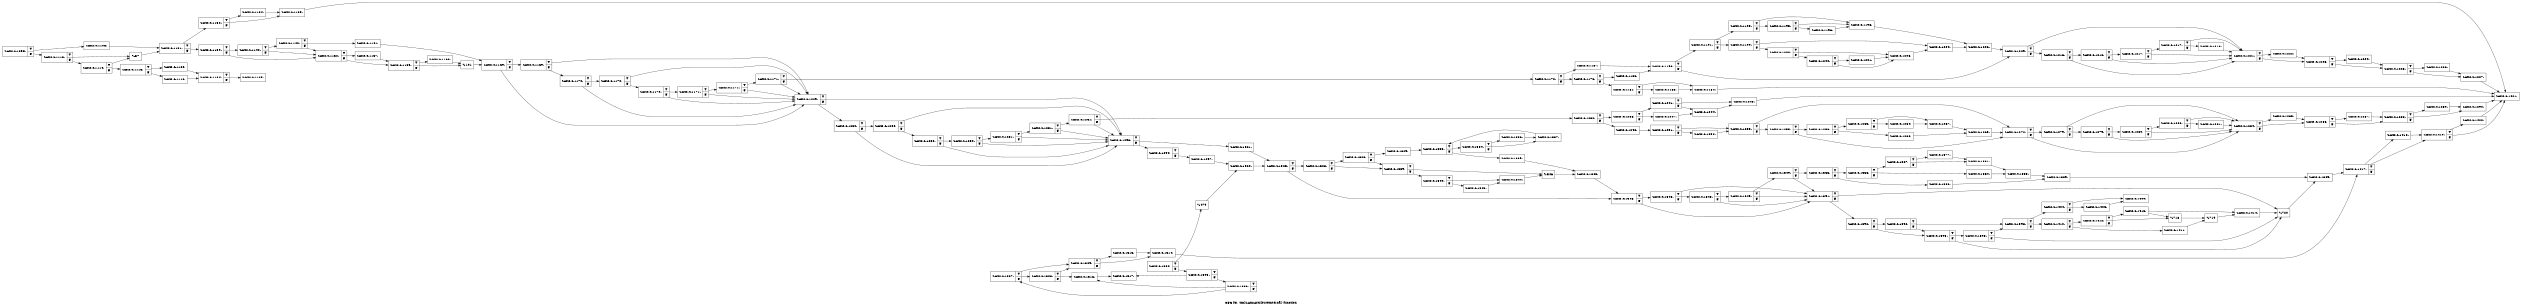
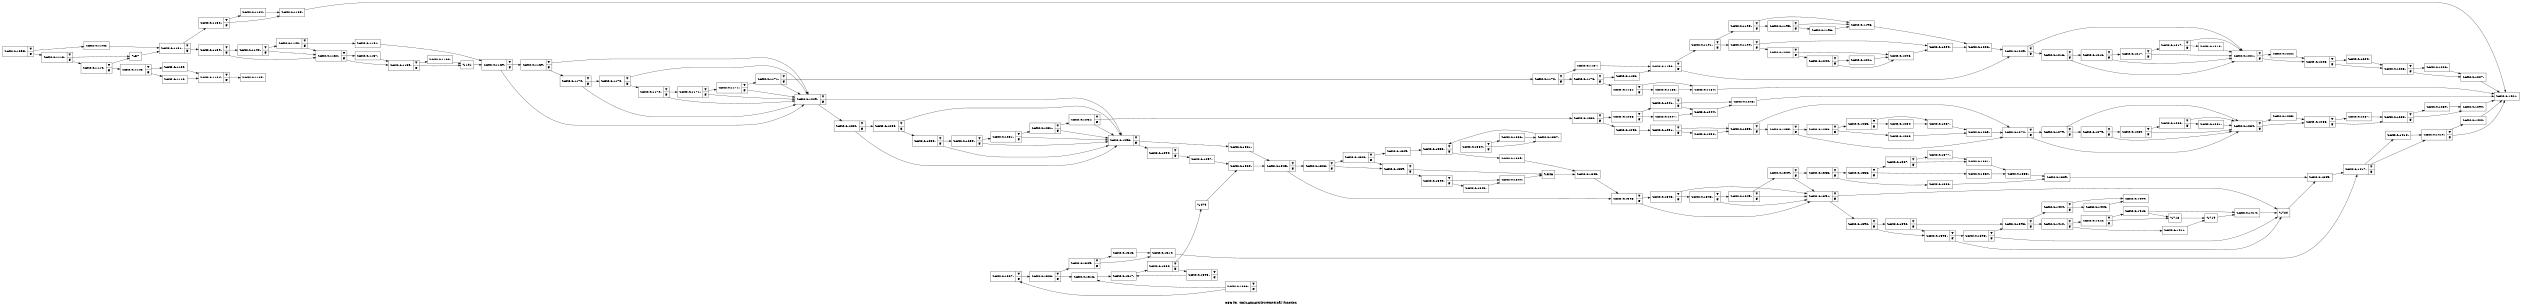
edge "SAX2.c:1333:" -> "SAX2.c:1334:": removed
edge "SAX2.c:1307:" -> "SAX2.c:1309:": removed
edge "SAX2.c:1317:" -> "SAX2.c:1304:": added
edge "SAX2.c:1305:" -> "SAX2.c:1306:": removed
